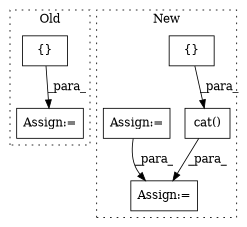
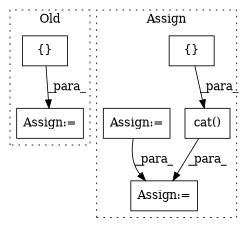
cluster "New": label "New" -> "Assign"
